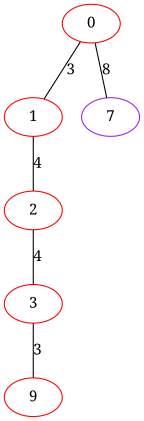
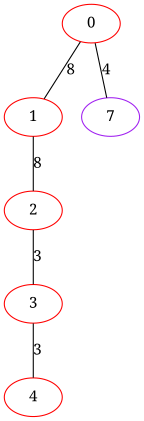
edge "0" -- "1": label "3" -> "8"
edge "0" -- "7": label "8" -> "4"
edge "1" -- "2": label "4" -> "8"
edge "2" -- "3": label "4" -> "3"
node "9": label "9" -> "4"
